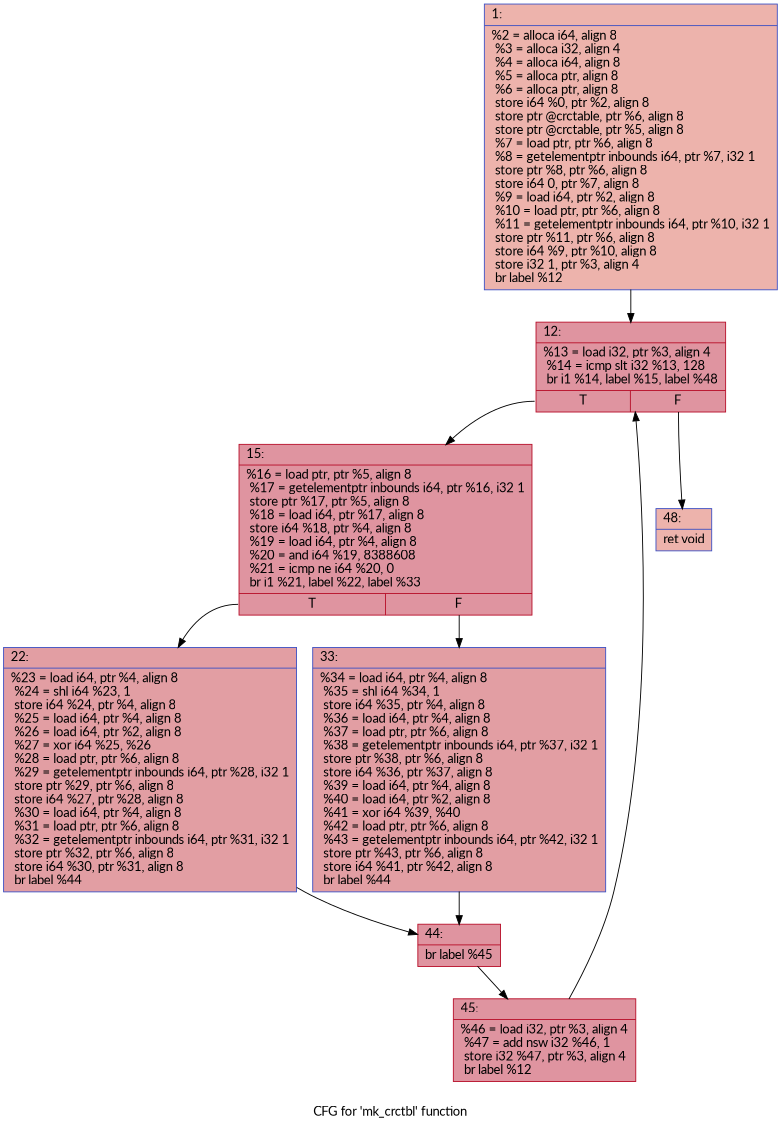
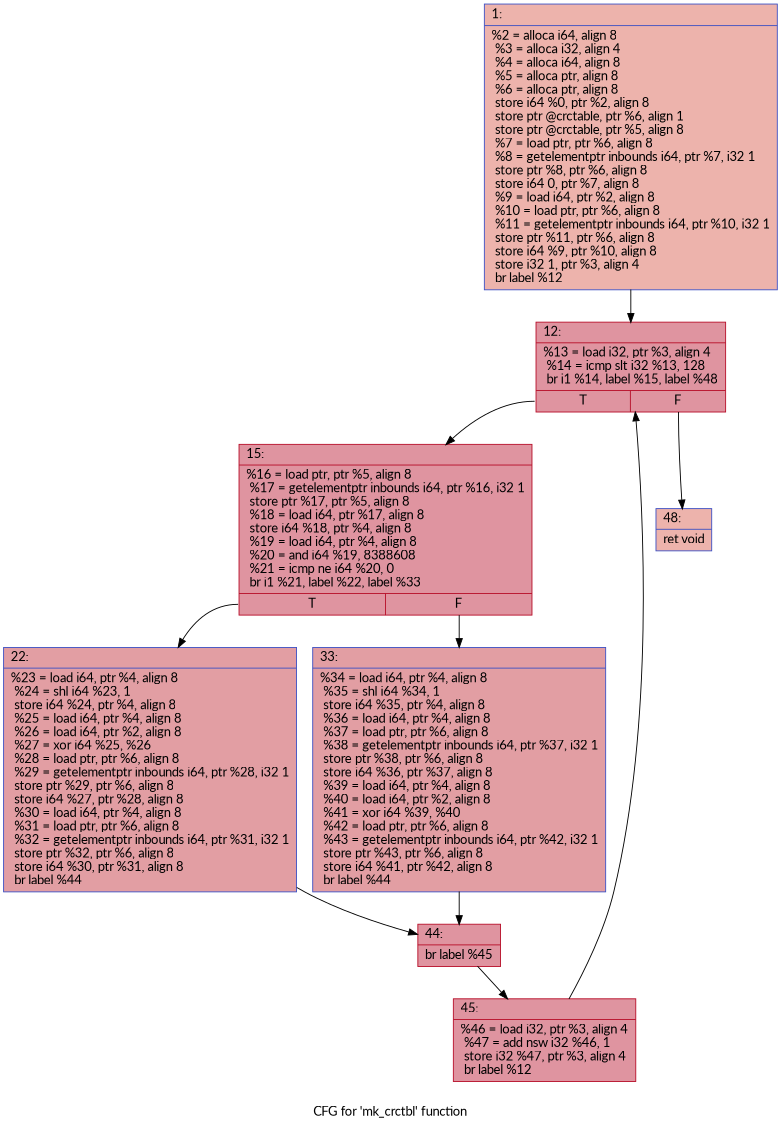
node "1:": text "store ptr @crctable, ptr %6, align 8" -> "store ptr @crctable, ptr %6, align 1"
